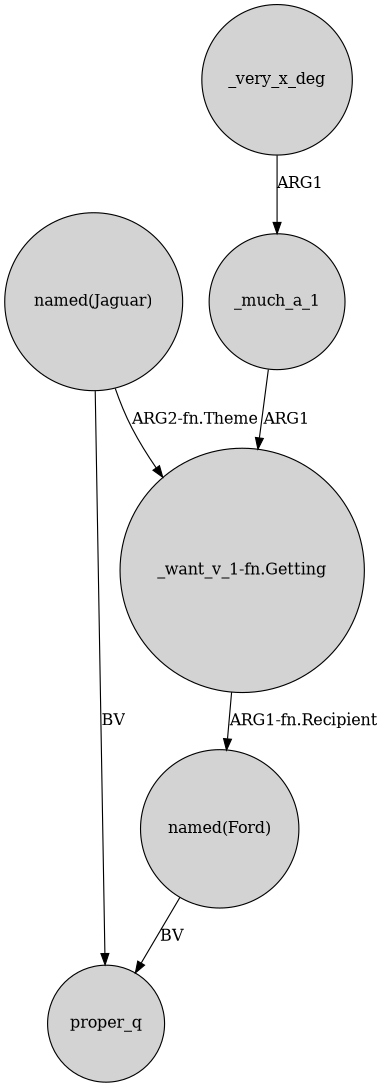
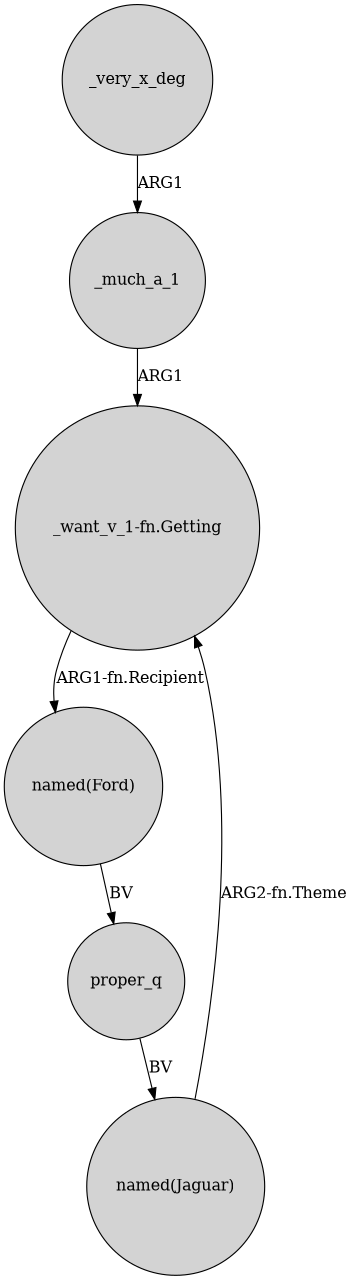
edge "named(Jaguar)" -> "proper_q": reversed
